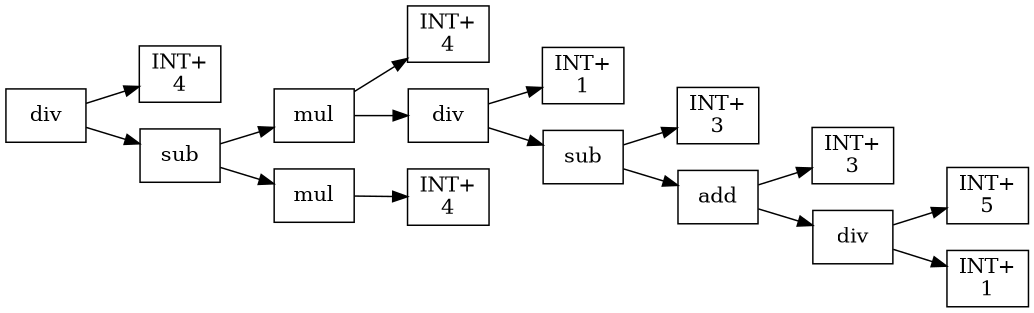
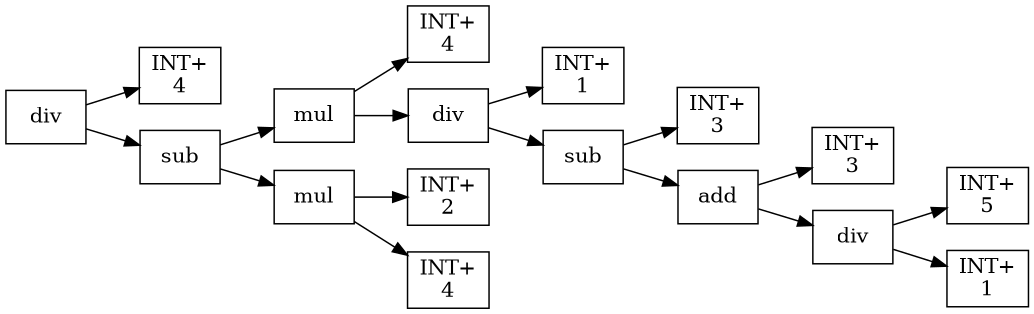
node "INT+ 2": added
